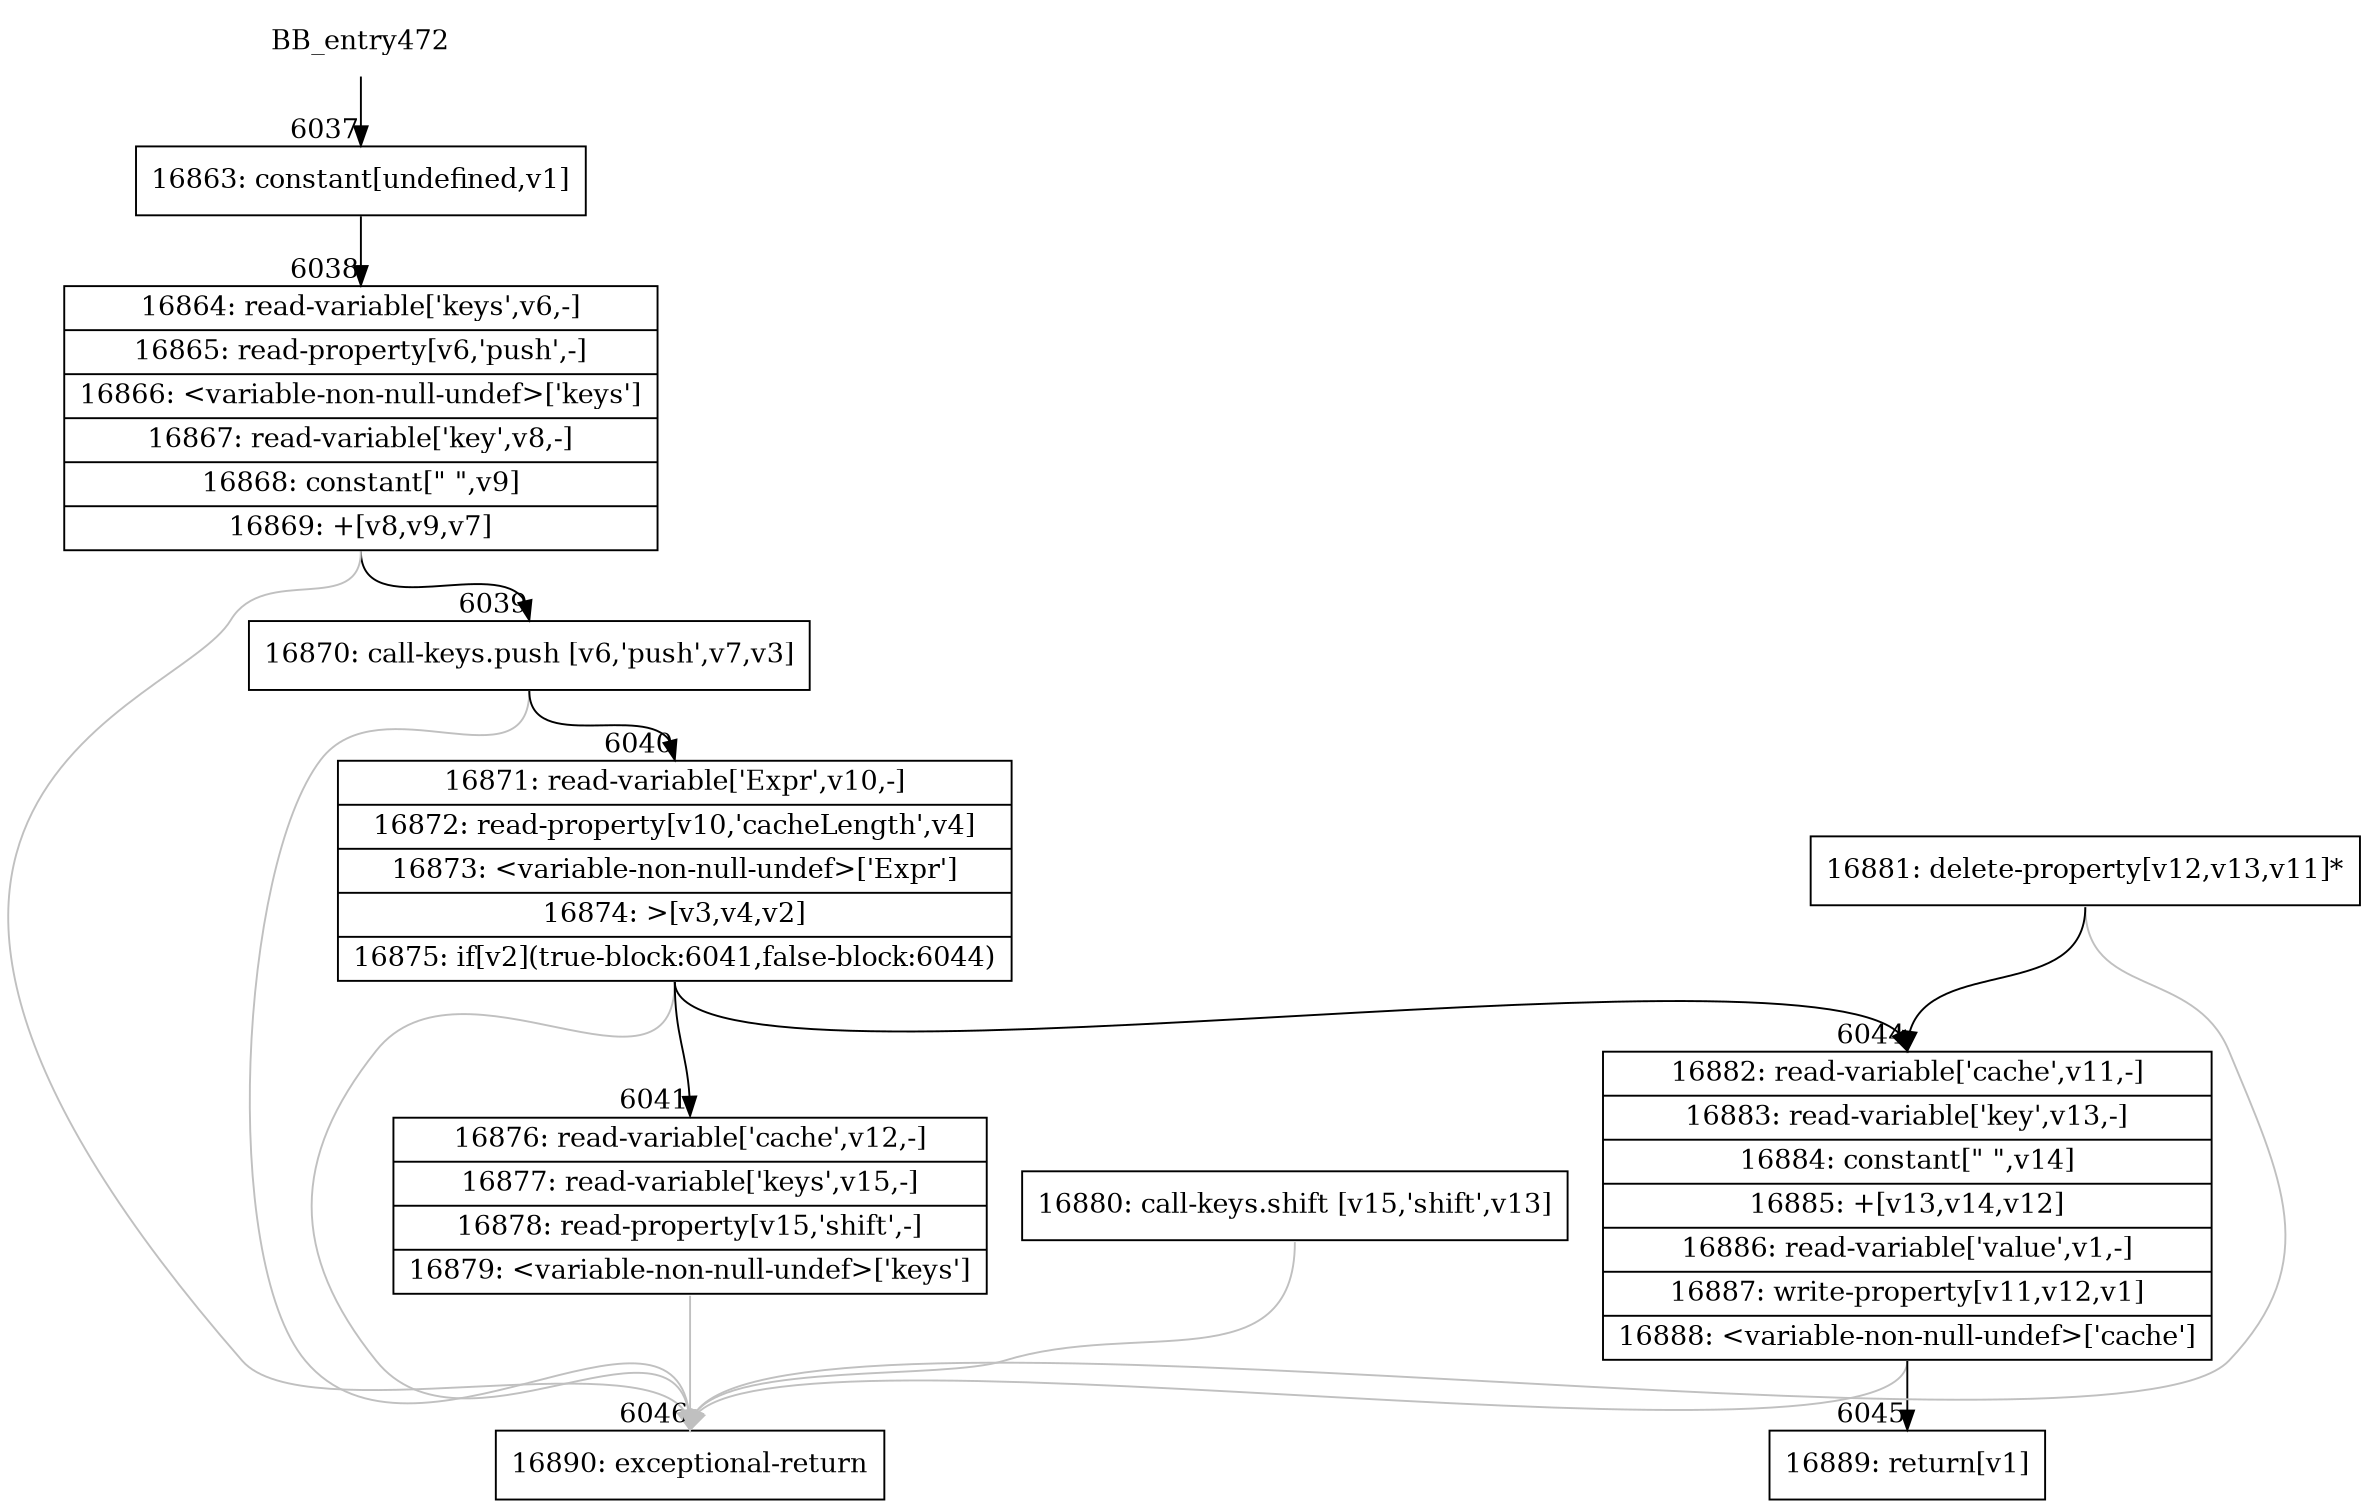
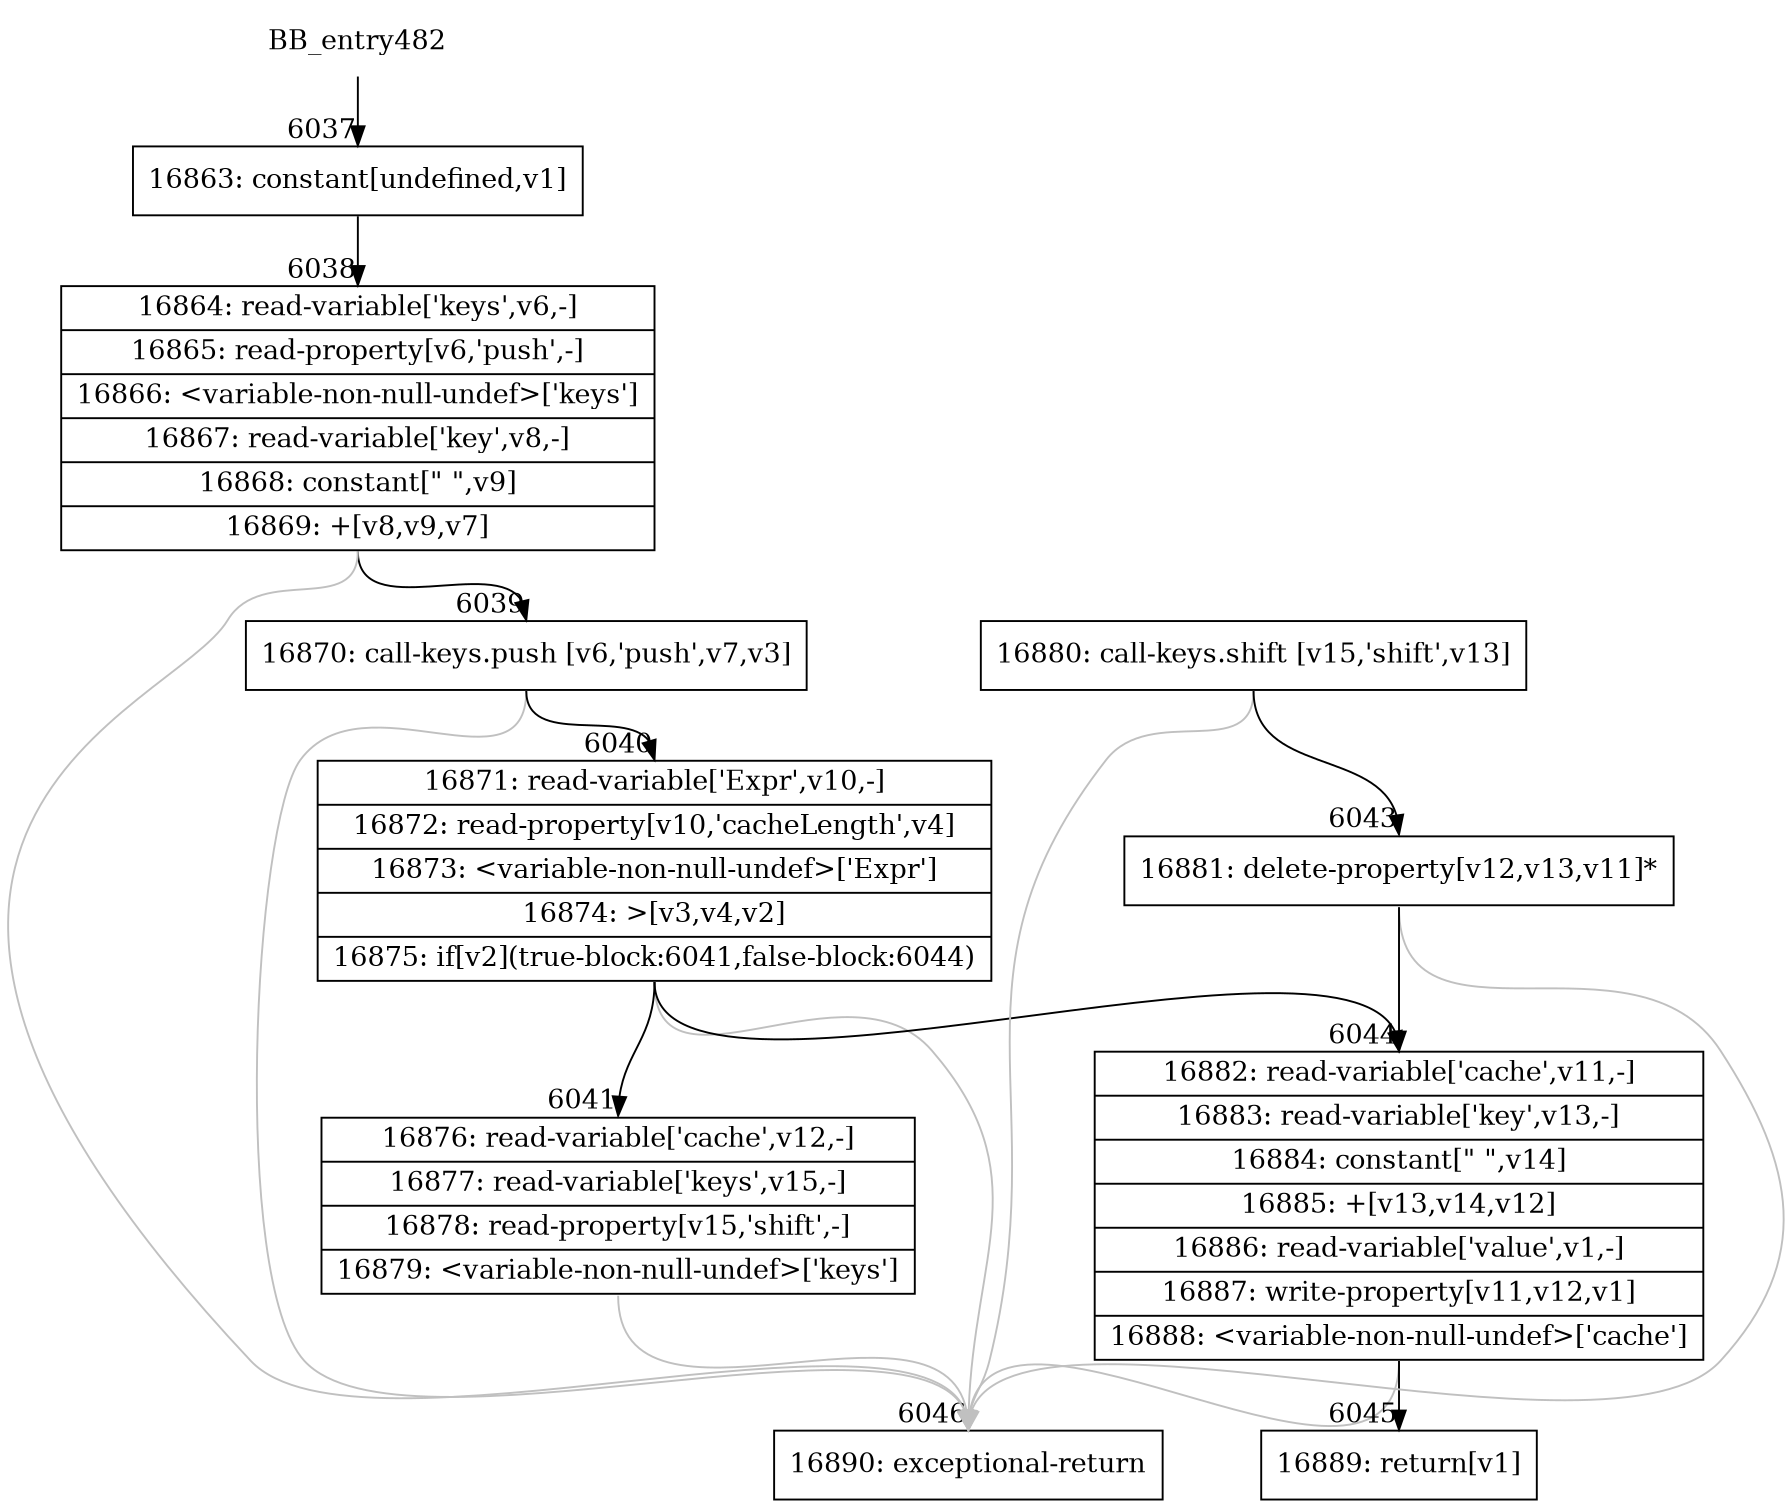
node "BB_entry472": label "BB_entry472" -> "BB_entry482"
edge "16880: call-keys.shift [v15,'shift',v13]" -> "16881: delete-property[v12,v13,v11]*": added
